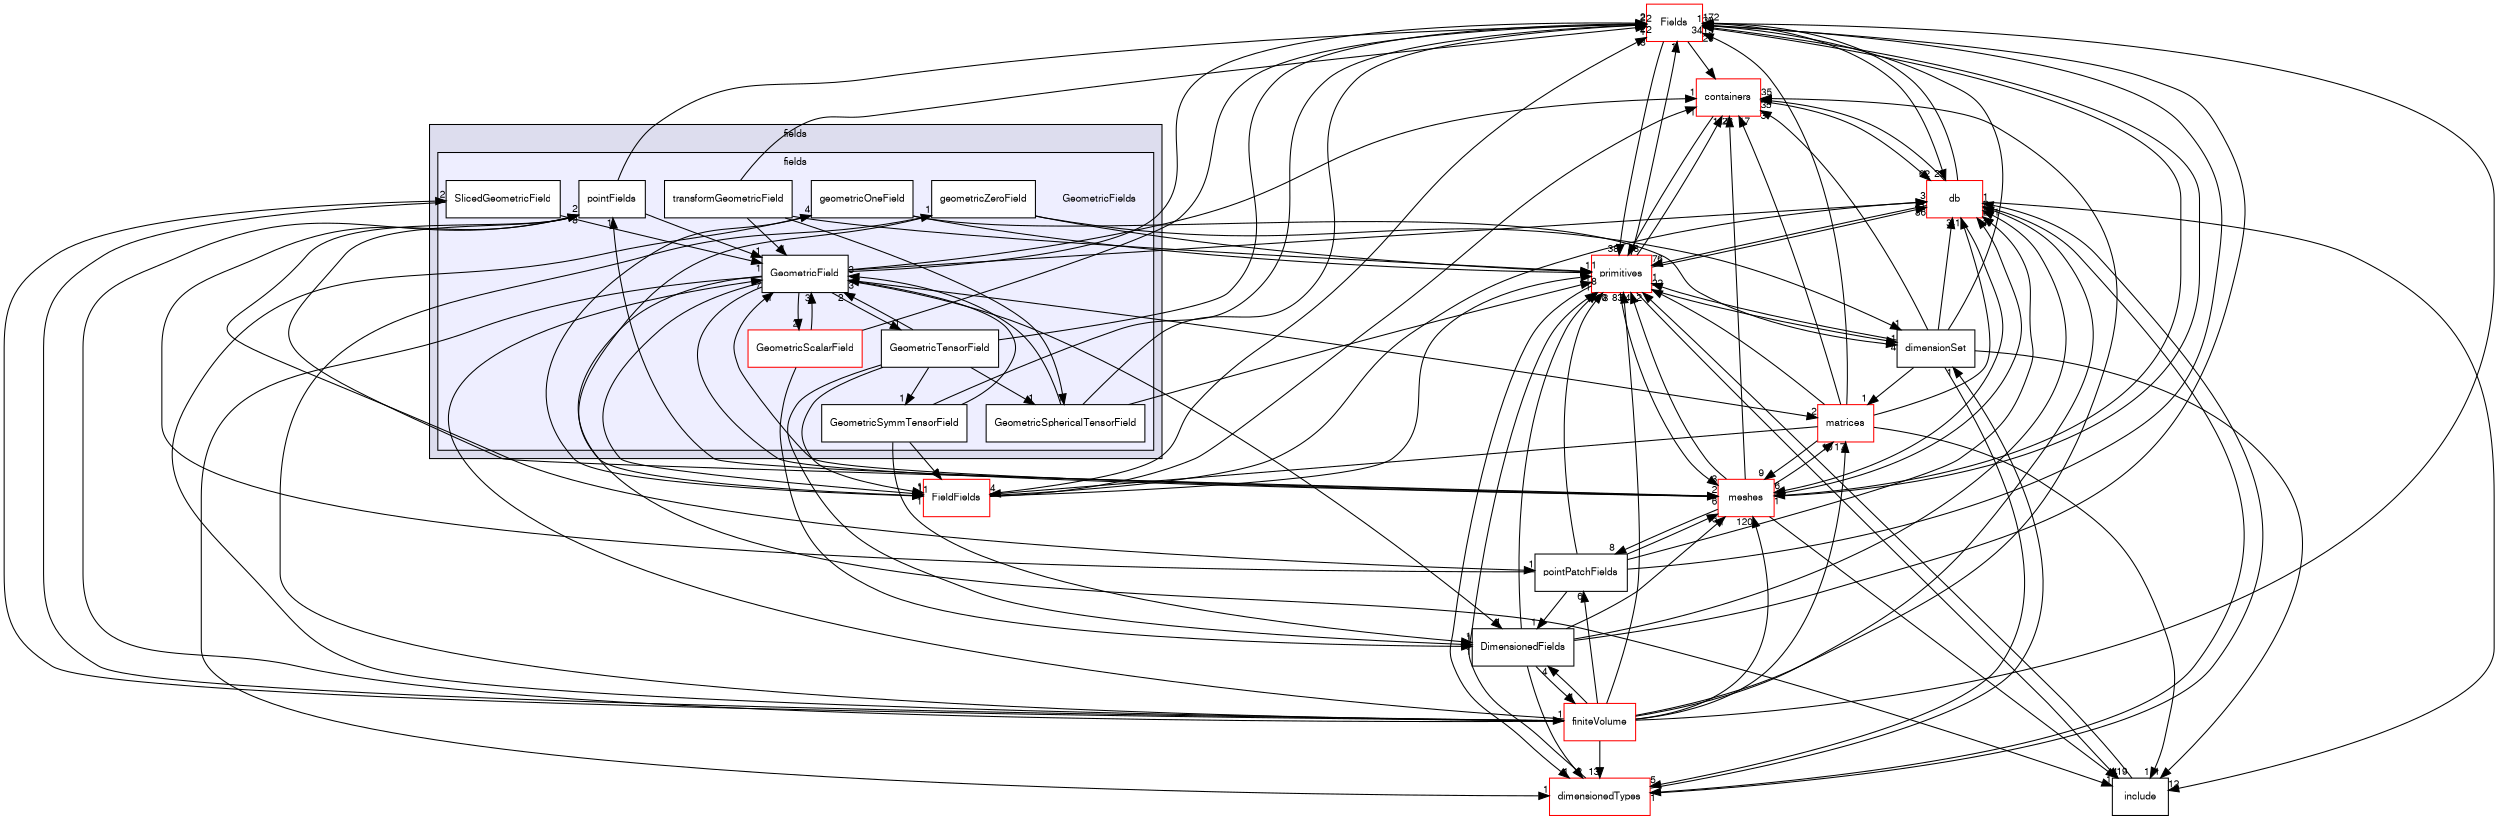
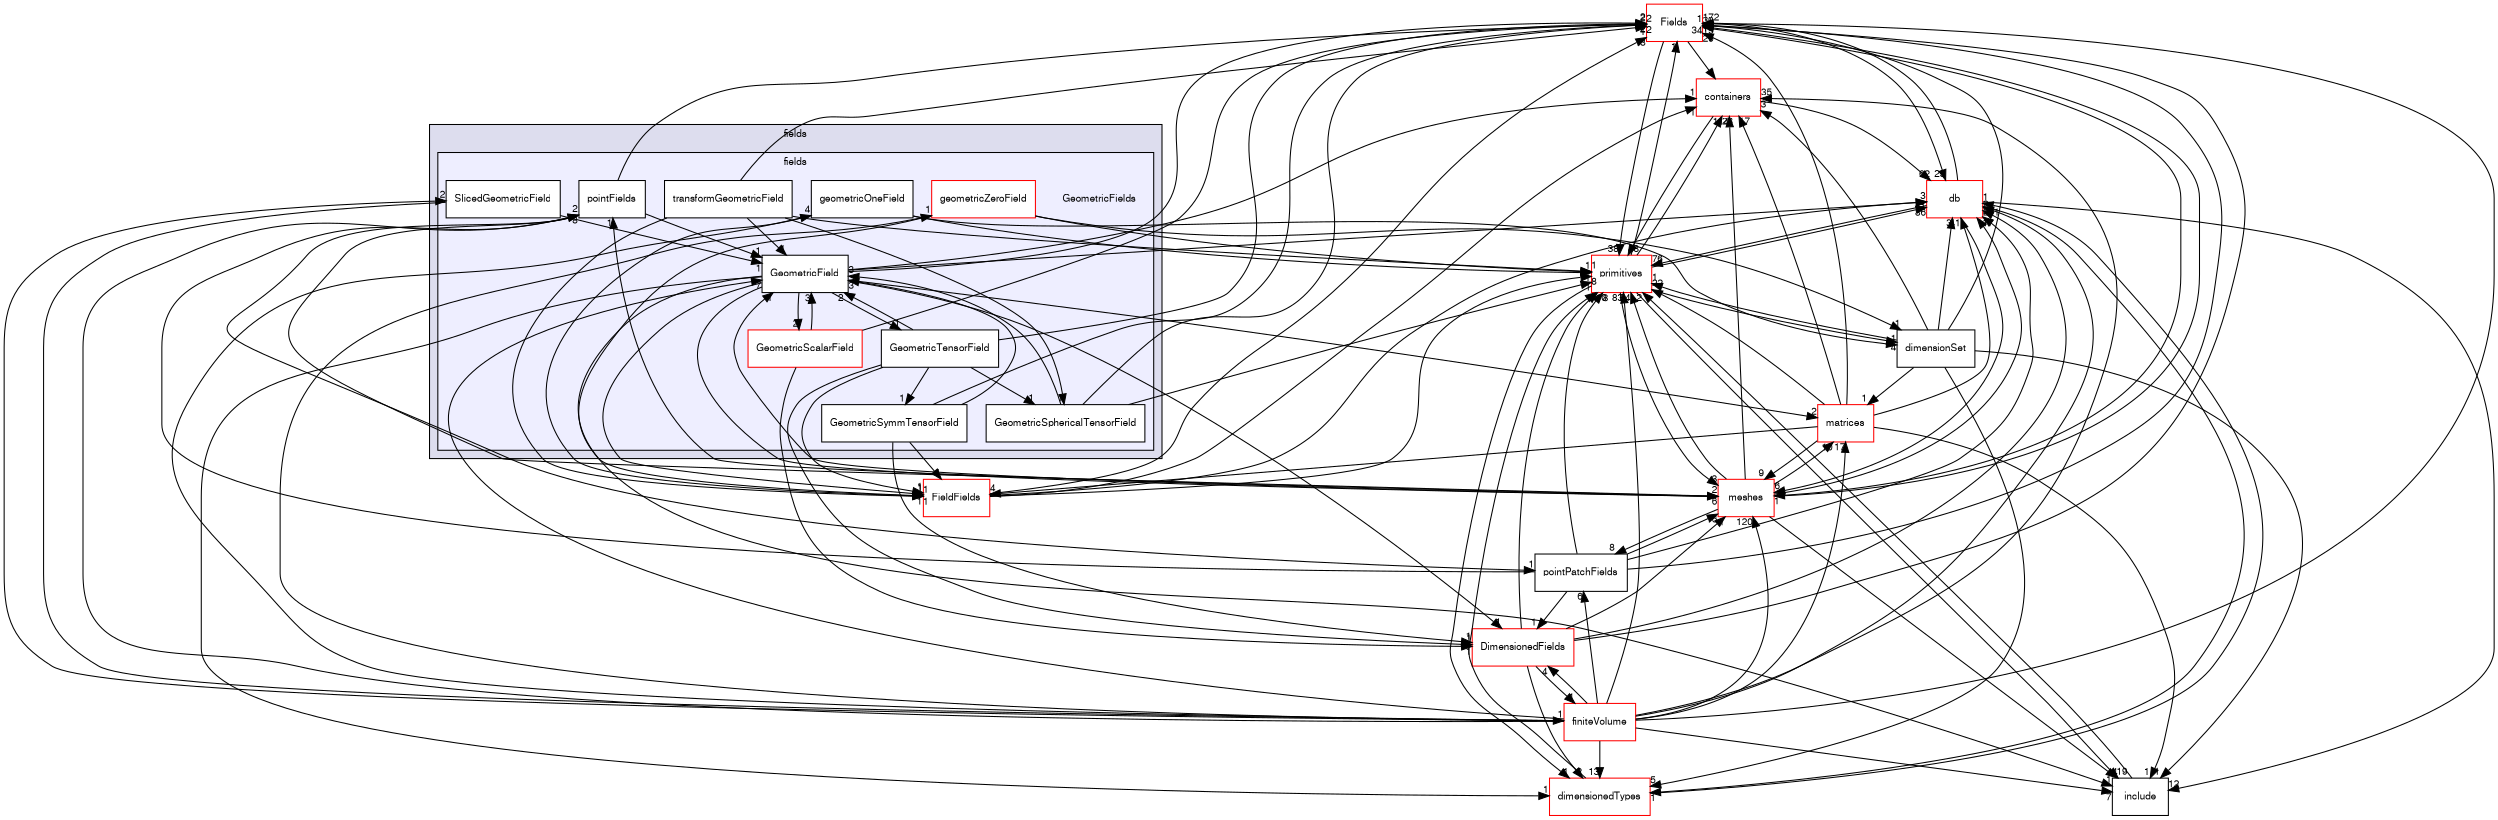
edge "db" -> "containers": removed
node "geometricZeroField": color black -> red
edge "transformGeometricField" -> "FieldFields": added
node "DimensionedFields": color black -> red
edge "dimensionedTypes" -> "dimensionSet": removed
edge "finiteVolume" -> "include": added
